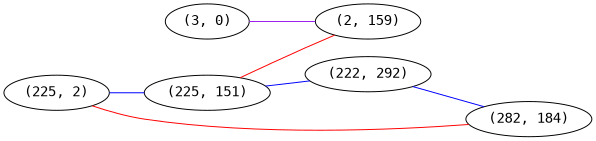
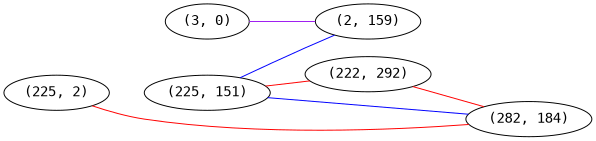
edge "(2, 159)" -- "(225, 151)": color red -> blue
edge "(222, 292)" -- "(225, 151)": color blue -> red
edge "(225, 2)" -- "(225, 151)": now "(282, 184)" -- "(225, 151)"
edge "(222, 292)" -- "(282, 184)": color blue -> red
